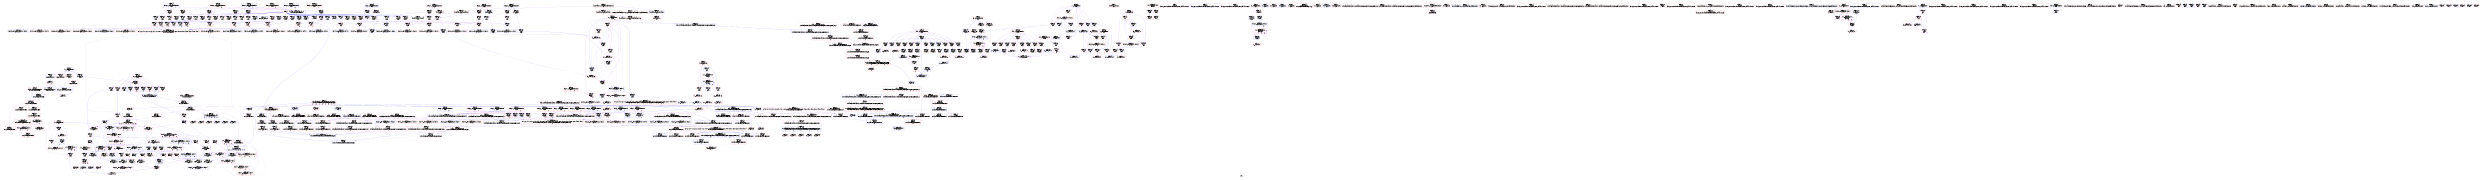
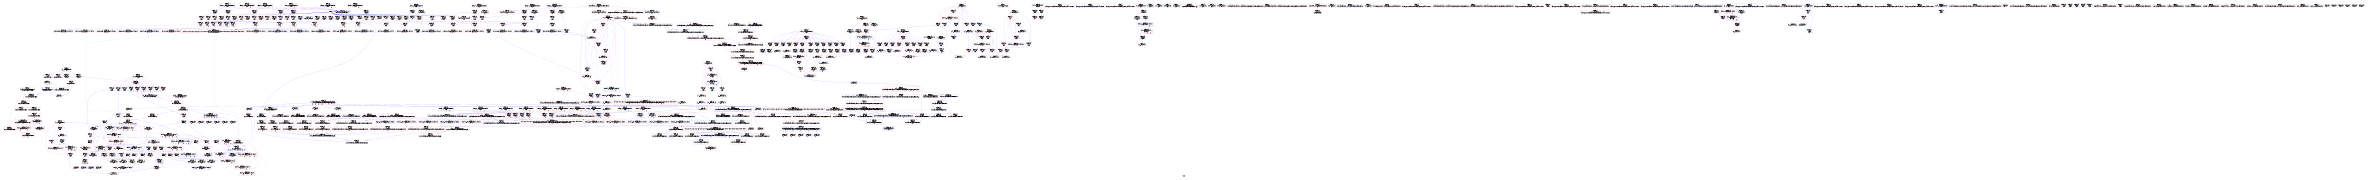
node "NodeID: 153": added
